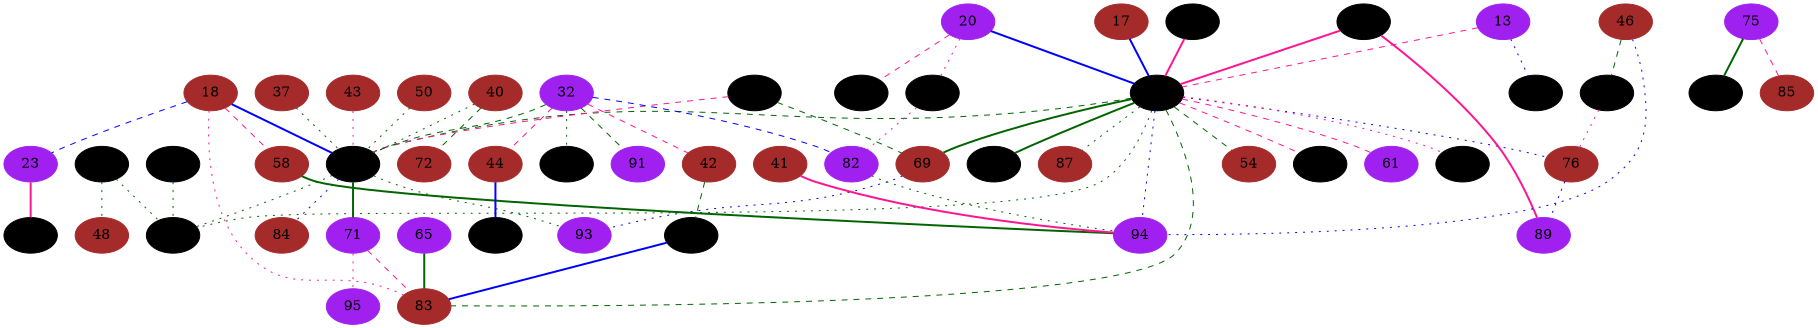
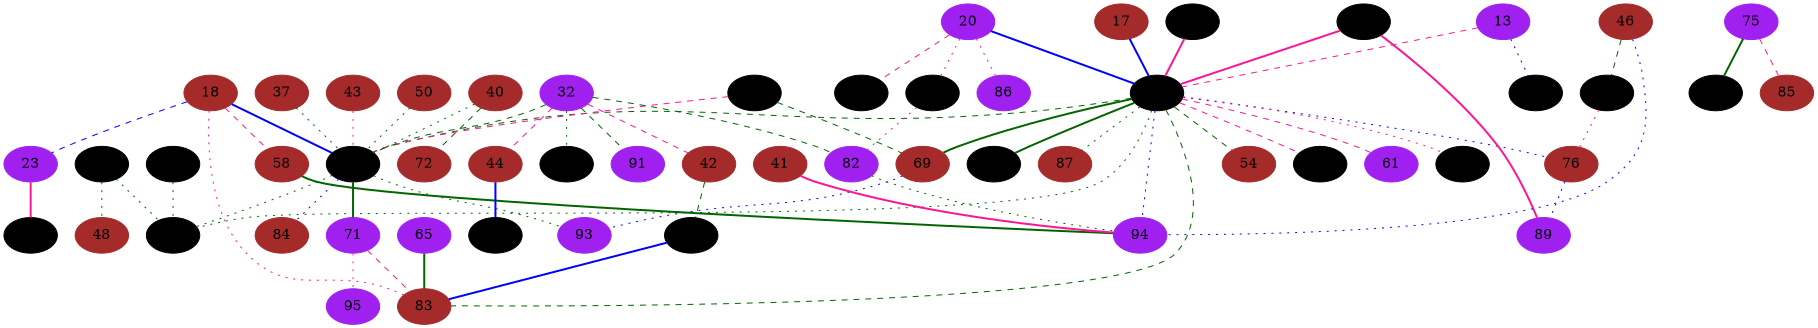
node "86": added
edge "32" -- "82": color blue -> darkgreen
